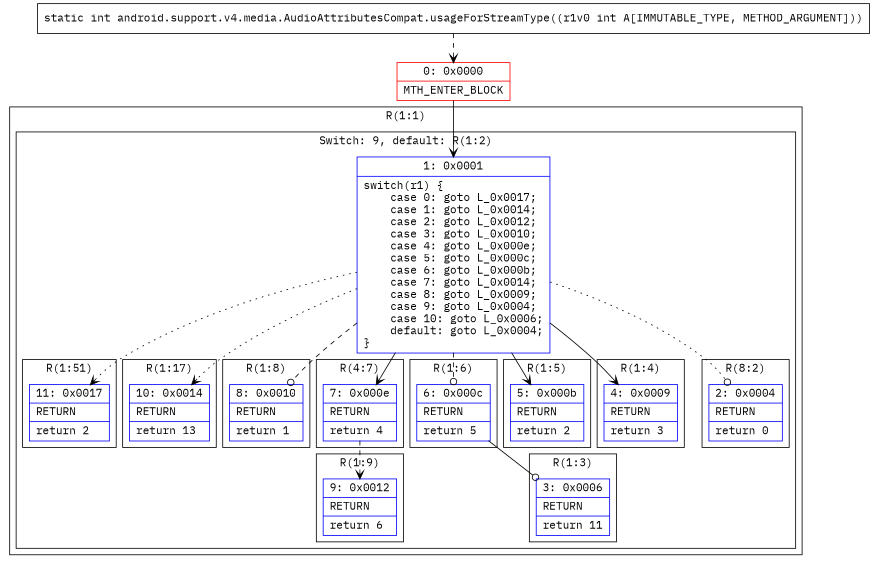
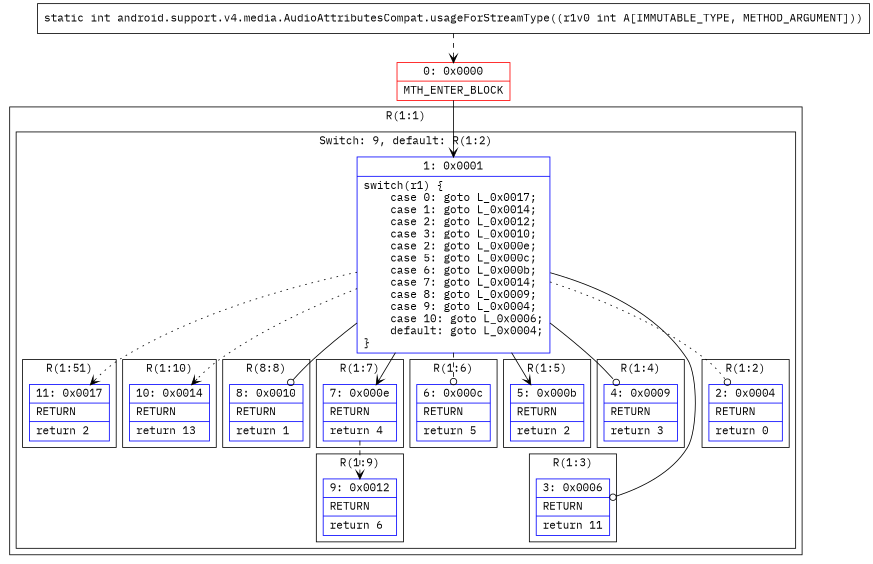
node "1: 0x0001": text "case 4: goto L_0x000e;" -> "case 2: goto L_0x000e;"
edge "1: 0x0001" -> "8: 0x0010": style dashed -> solid
edge "1: 0x0001" -> "4: 0x0009": arrowhead vee -> odot
cluster "R(1:17)": label "R(1:17)" -> "R(1:10)"
cluster "R(1:8)": label "R(1:8)" -> "R(8:8)"
cluster "R(4:7)": label "R(4:7)" -> "R(1:7)"
cluster "R(8:2)": label "R(8:2)" -> "R(1:2)"
edge "6: 0x000c" -> "3: 0x0006": now "1: 0x0001" -> "3: 0x0006"
